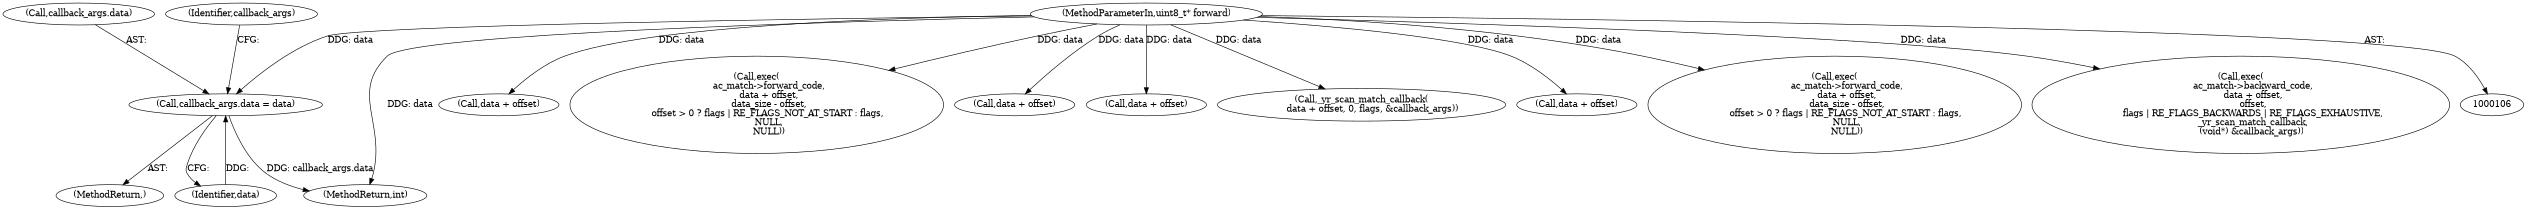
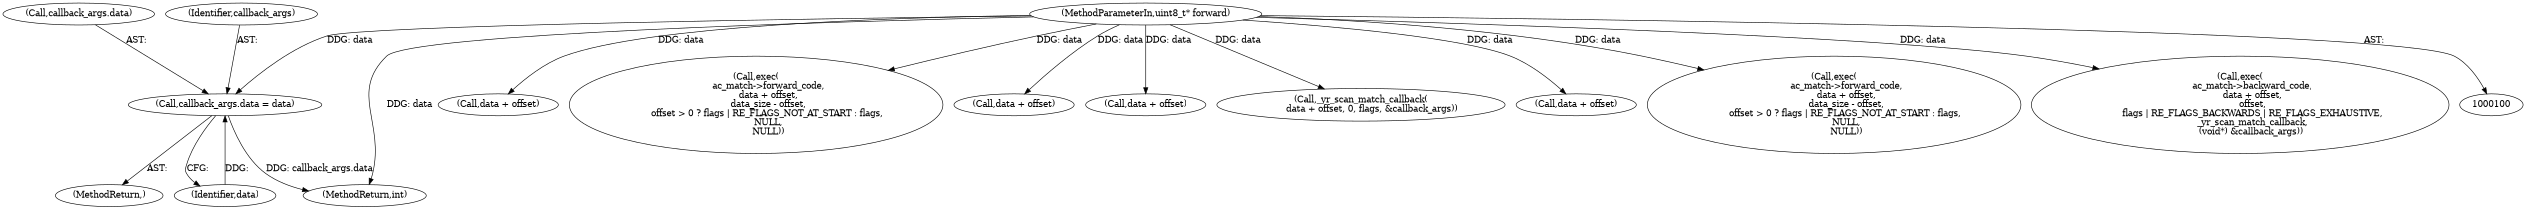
edge "(Identifier,callback_args)" -> "(Call,callback_args.data = data)": label "CFG: " -> "AST: "
node "1000106": label "1000106" -> "1000100"
